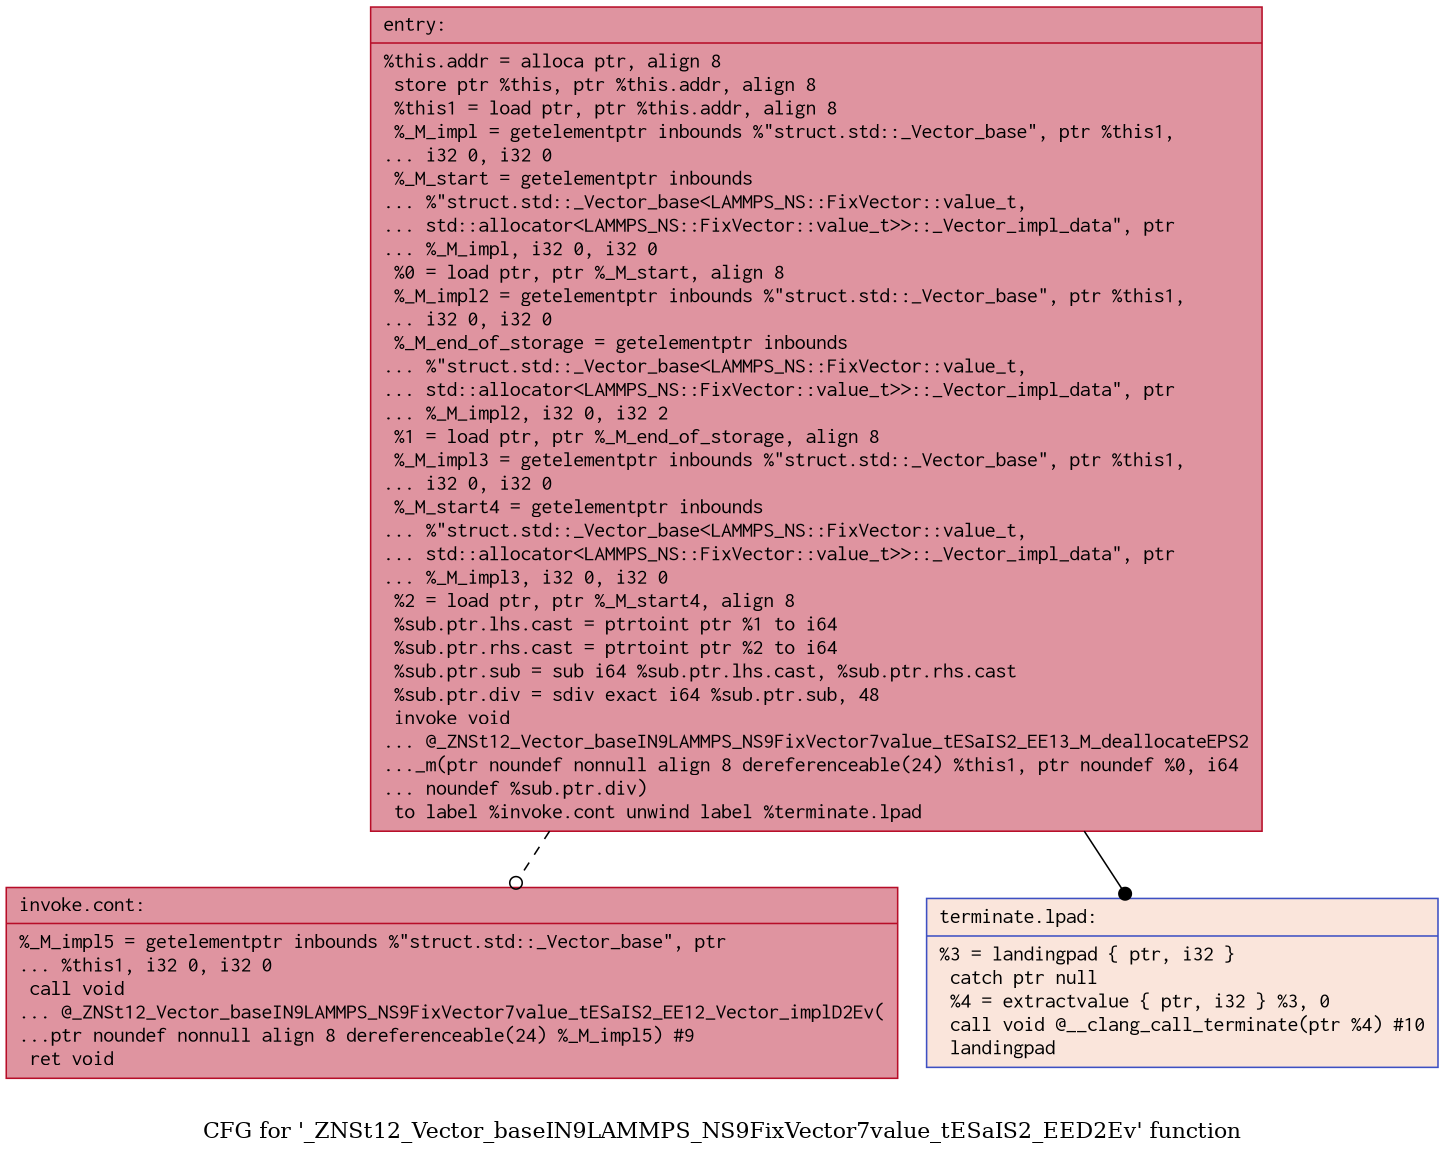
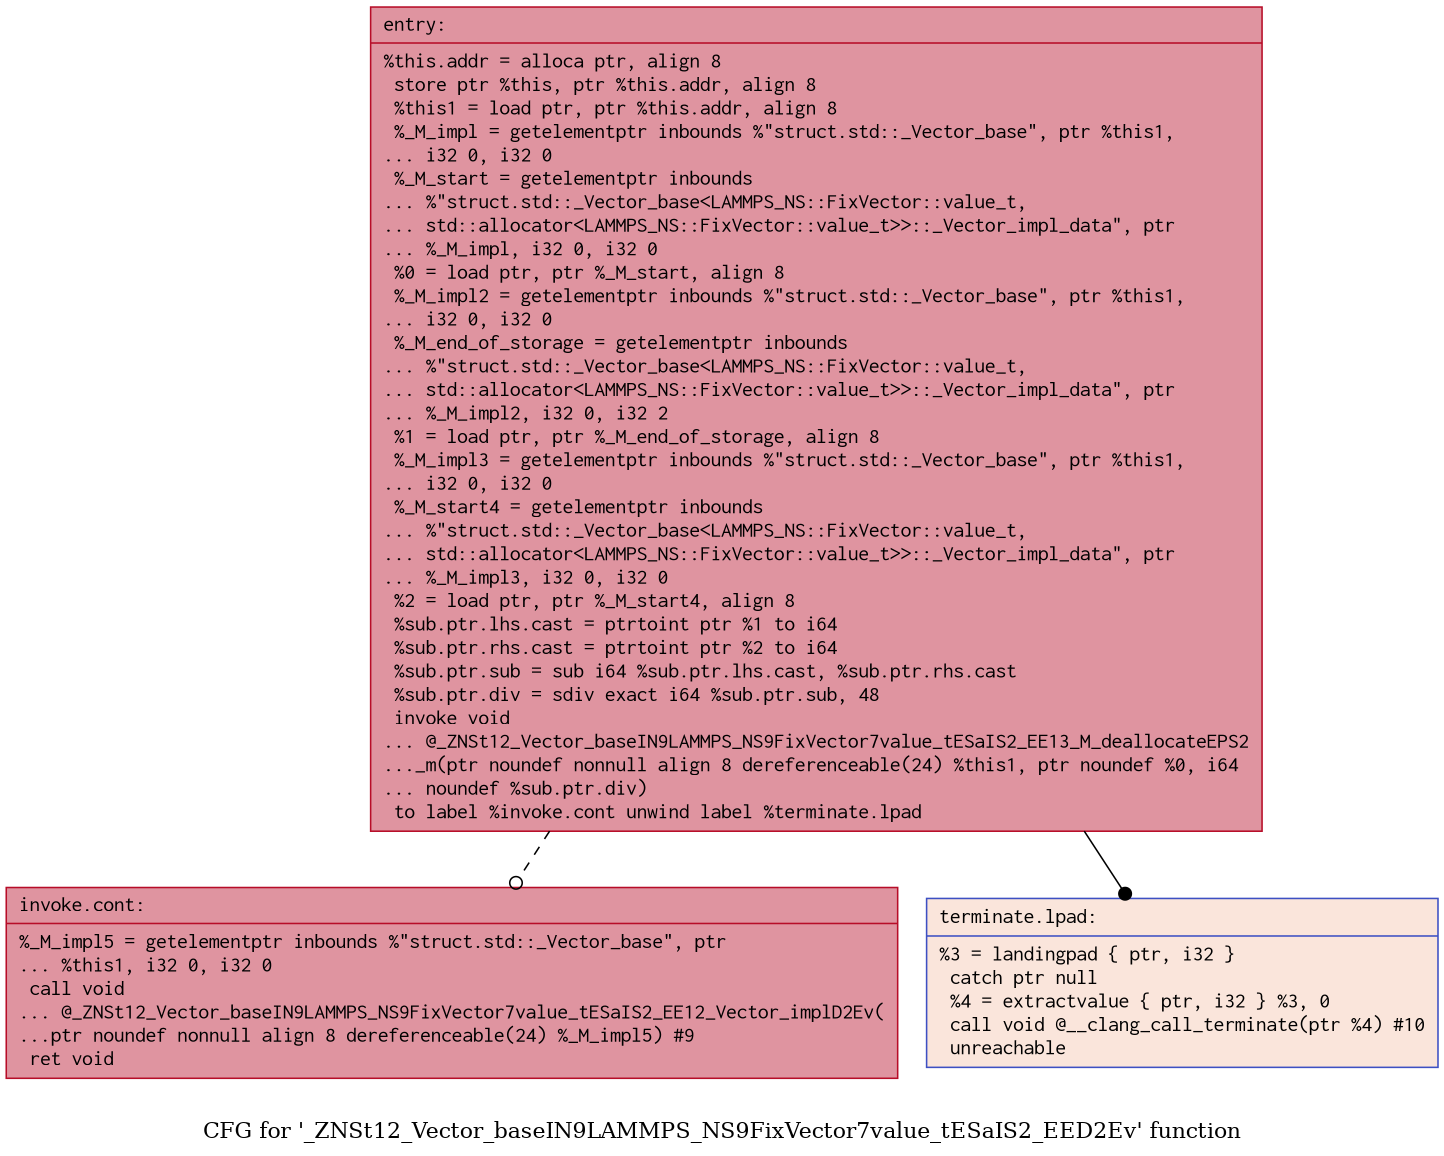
node "terminate.lpad:": text "landingpad" -> "unreachable"
